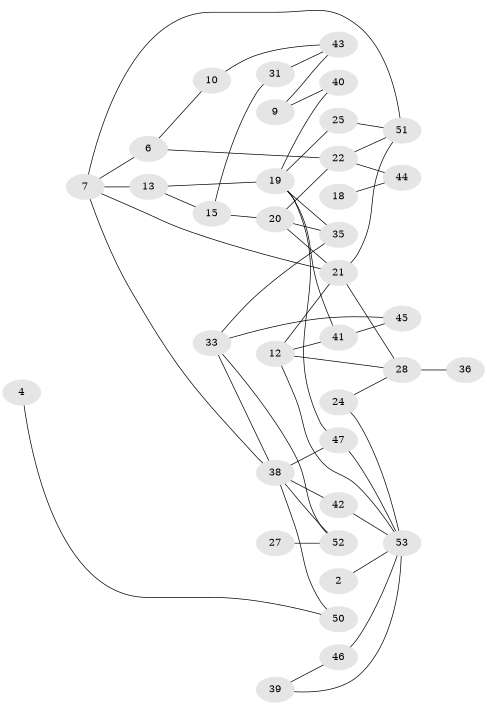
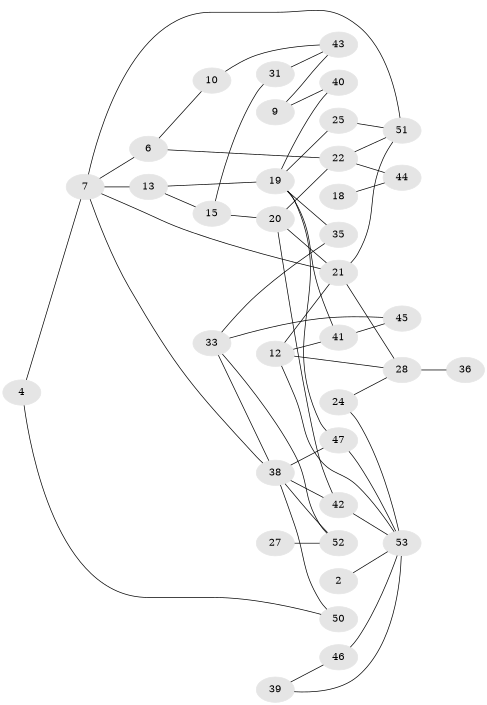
edge "20" -- "35": now "20" -- "42"
edge "7" -- "4": added
